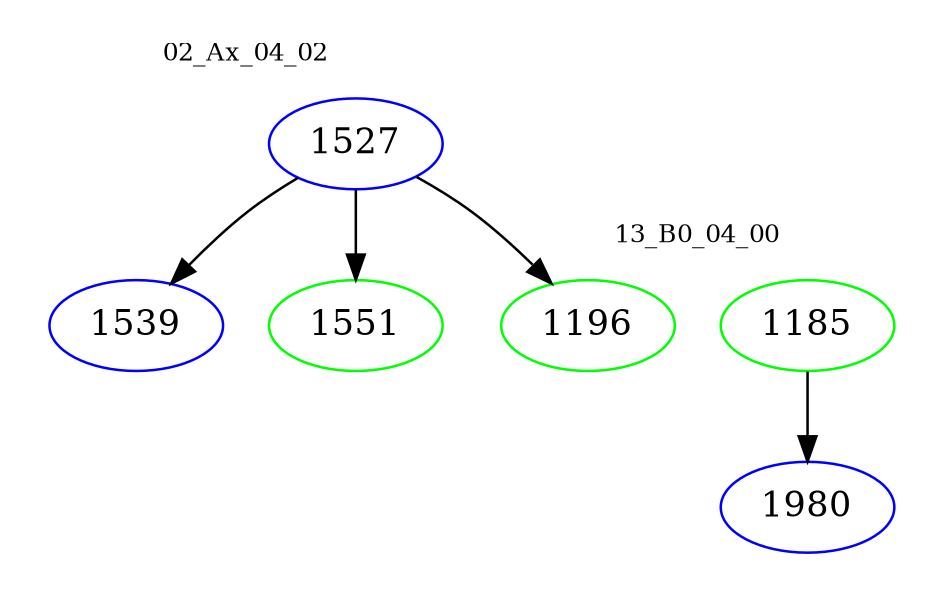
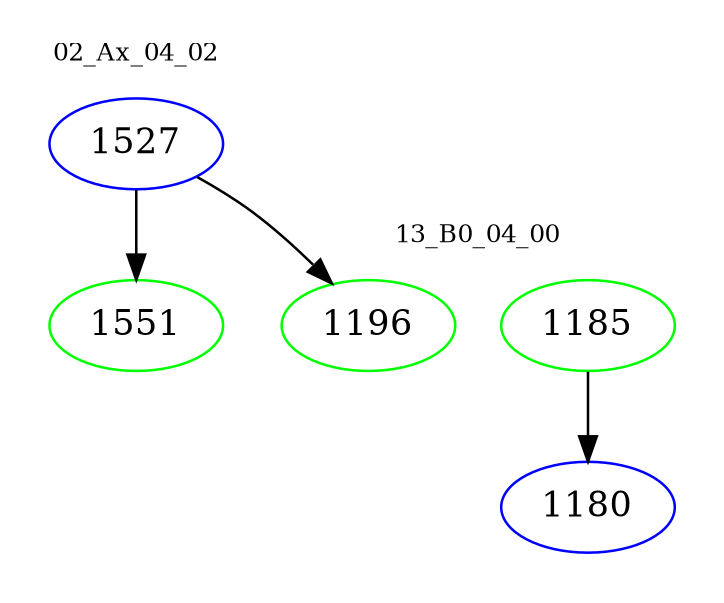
node "1539": removed
node "1980": label "1980" -> "1180"
